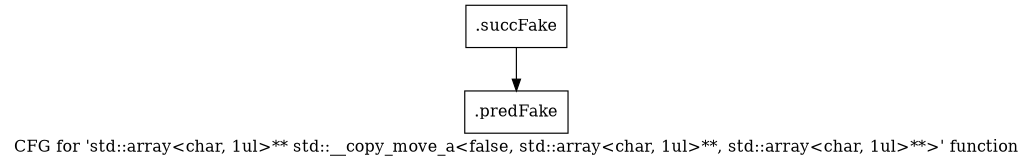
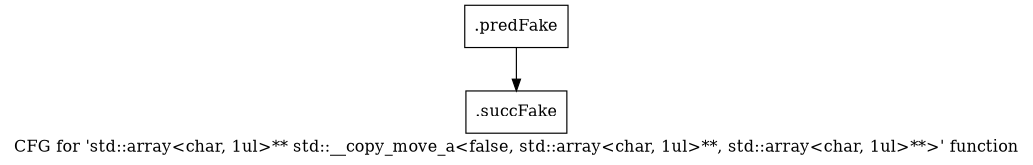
edge ".succFake" -> ".predFake": reversed
